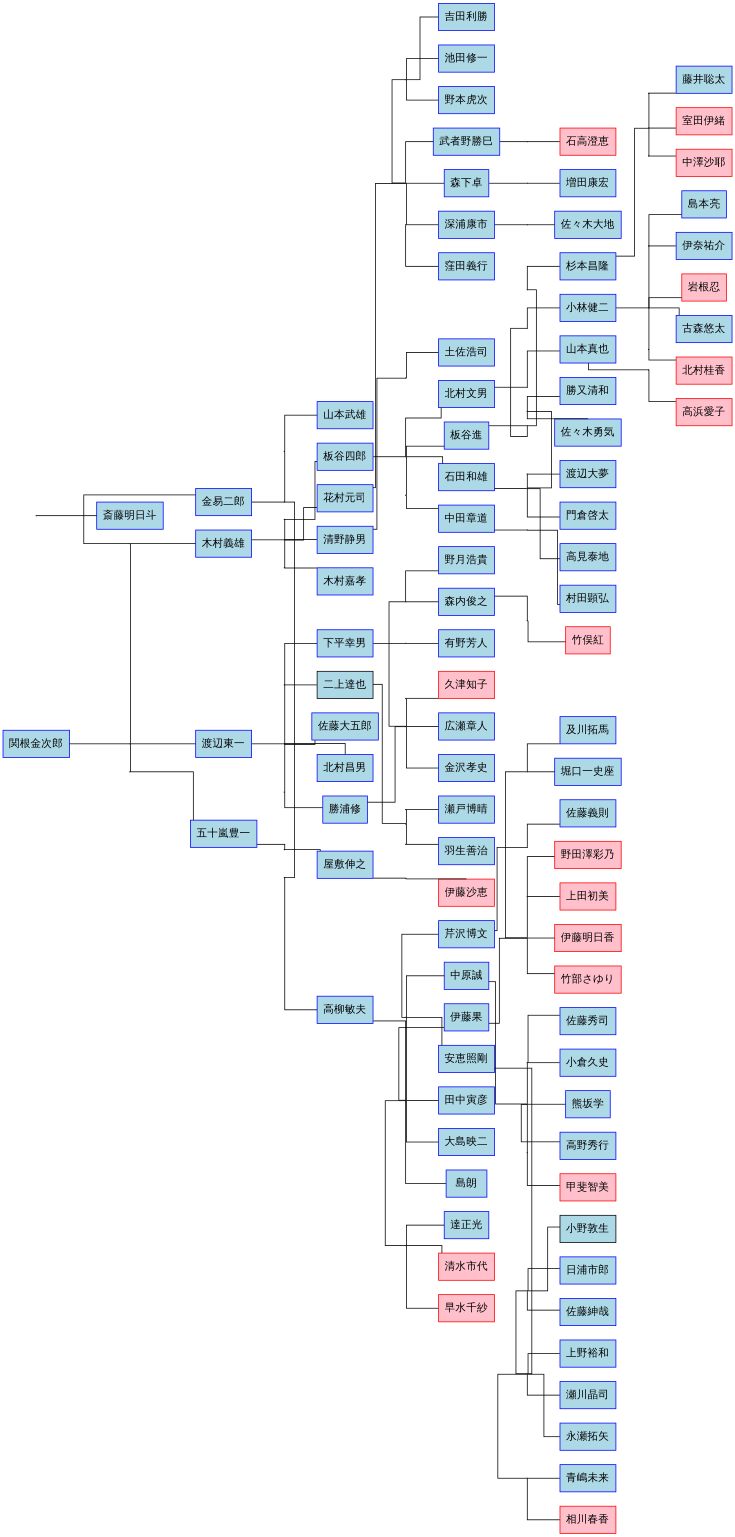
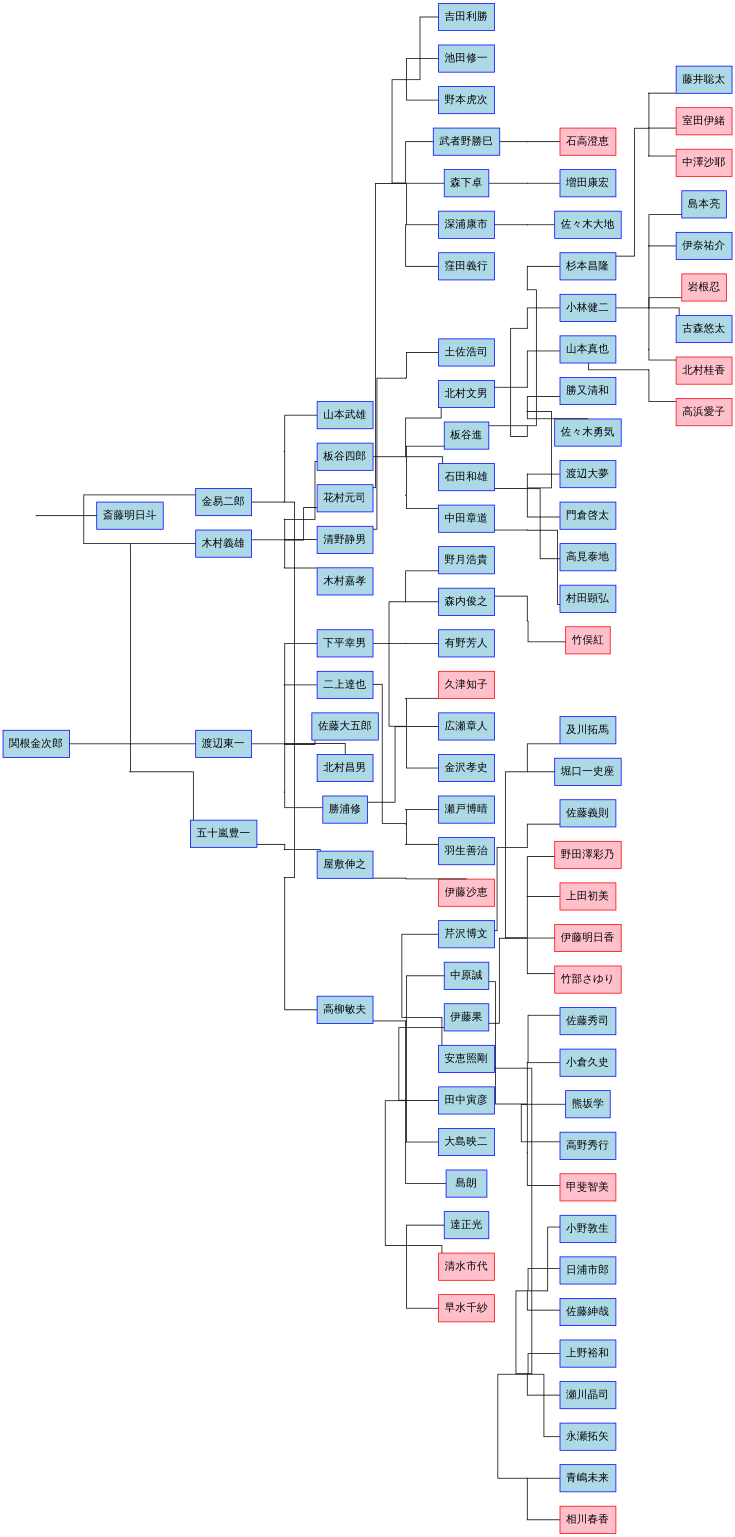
node "二上達也": color black -> blue
node "小野敦生": color black -> blue
